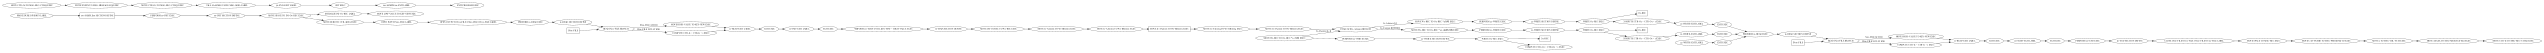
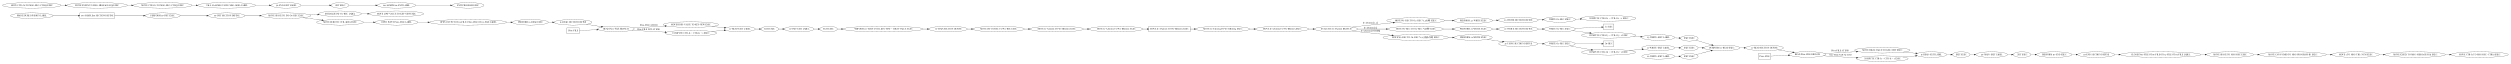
node "21-WRITE SECTION DEFINE": label "21-WRITE SECTION DEFINE" -> "21-USING SECTION DEFINE"
edge "MOVE W1-REC TO O2-REC *1,2の時 EXEC" -> "EVALUATE I1-AA0001 BRANCH": reversed
node "O2-REC": removed
